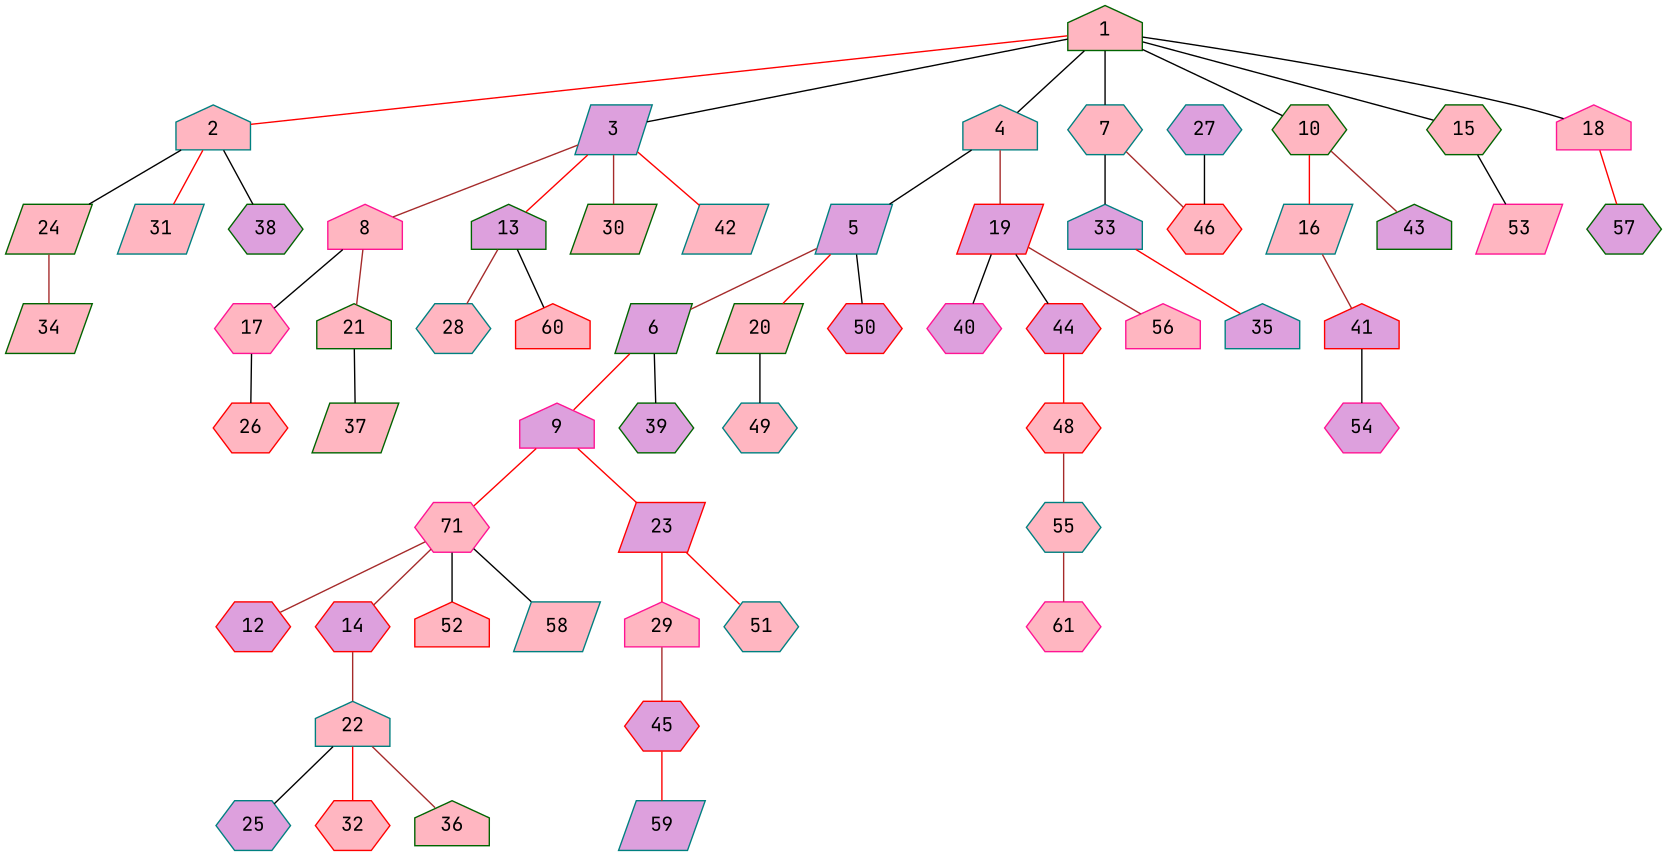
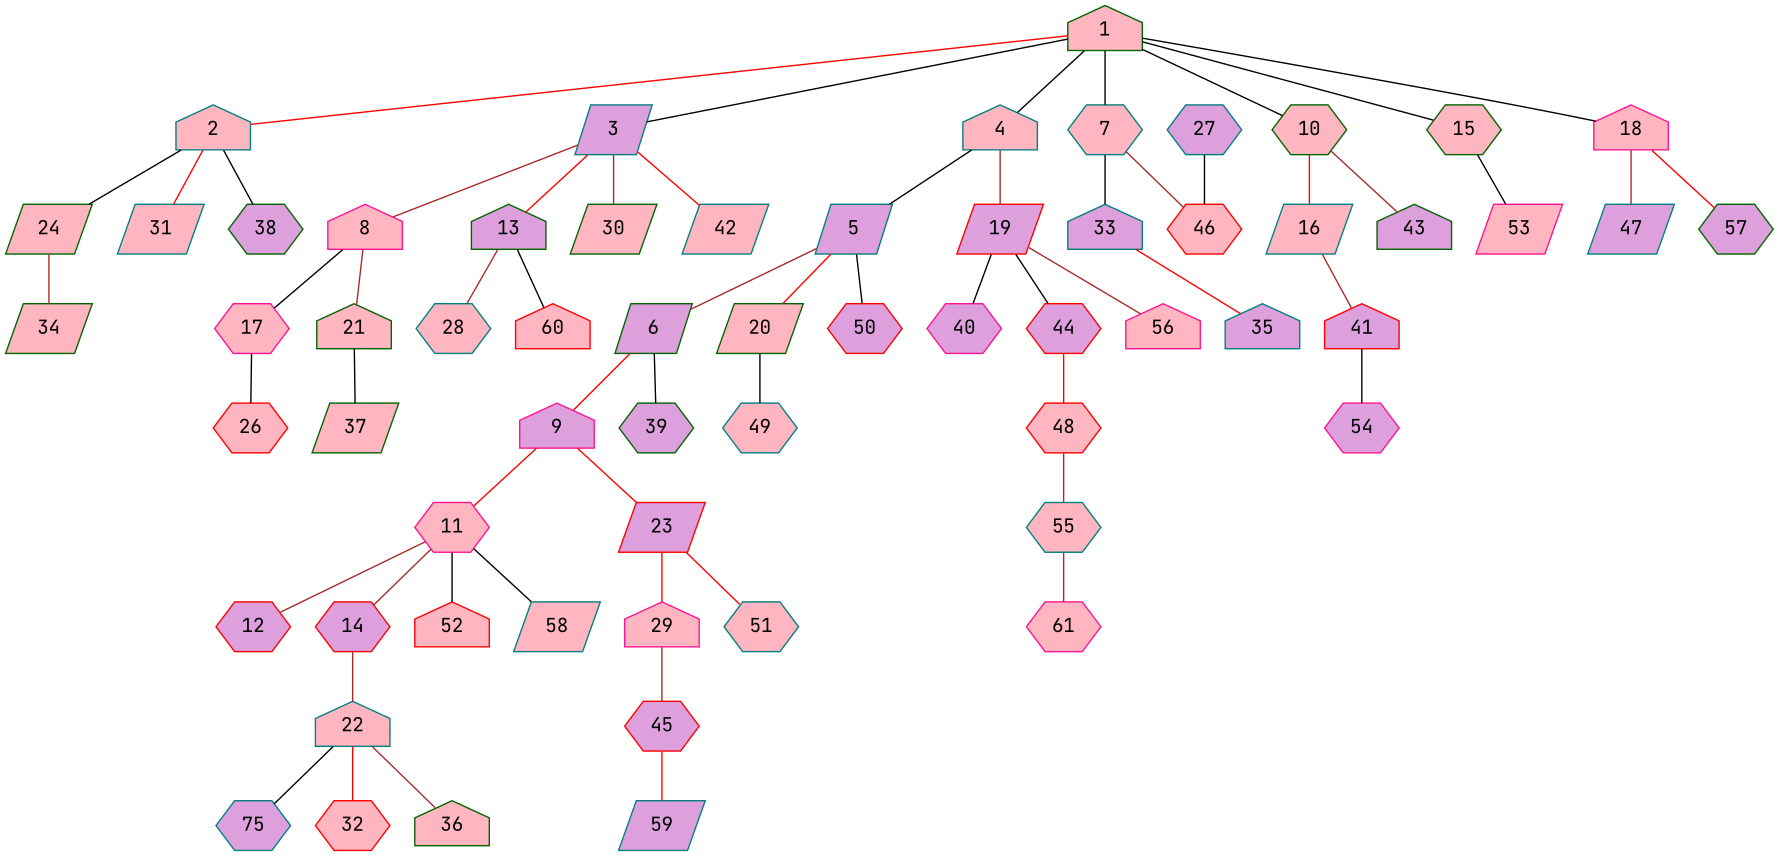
node "47": added
node "71": label "71" -> "11"
node "25": label "25" -> "75"
